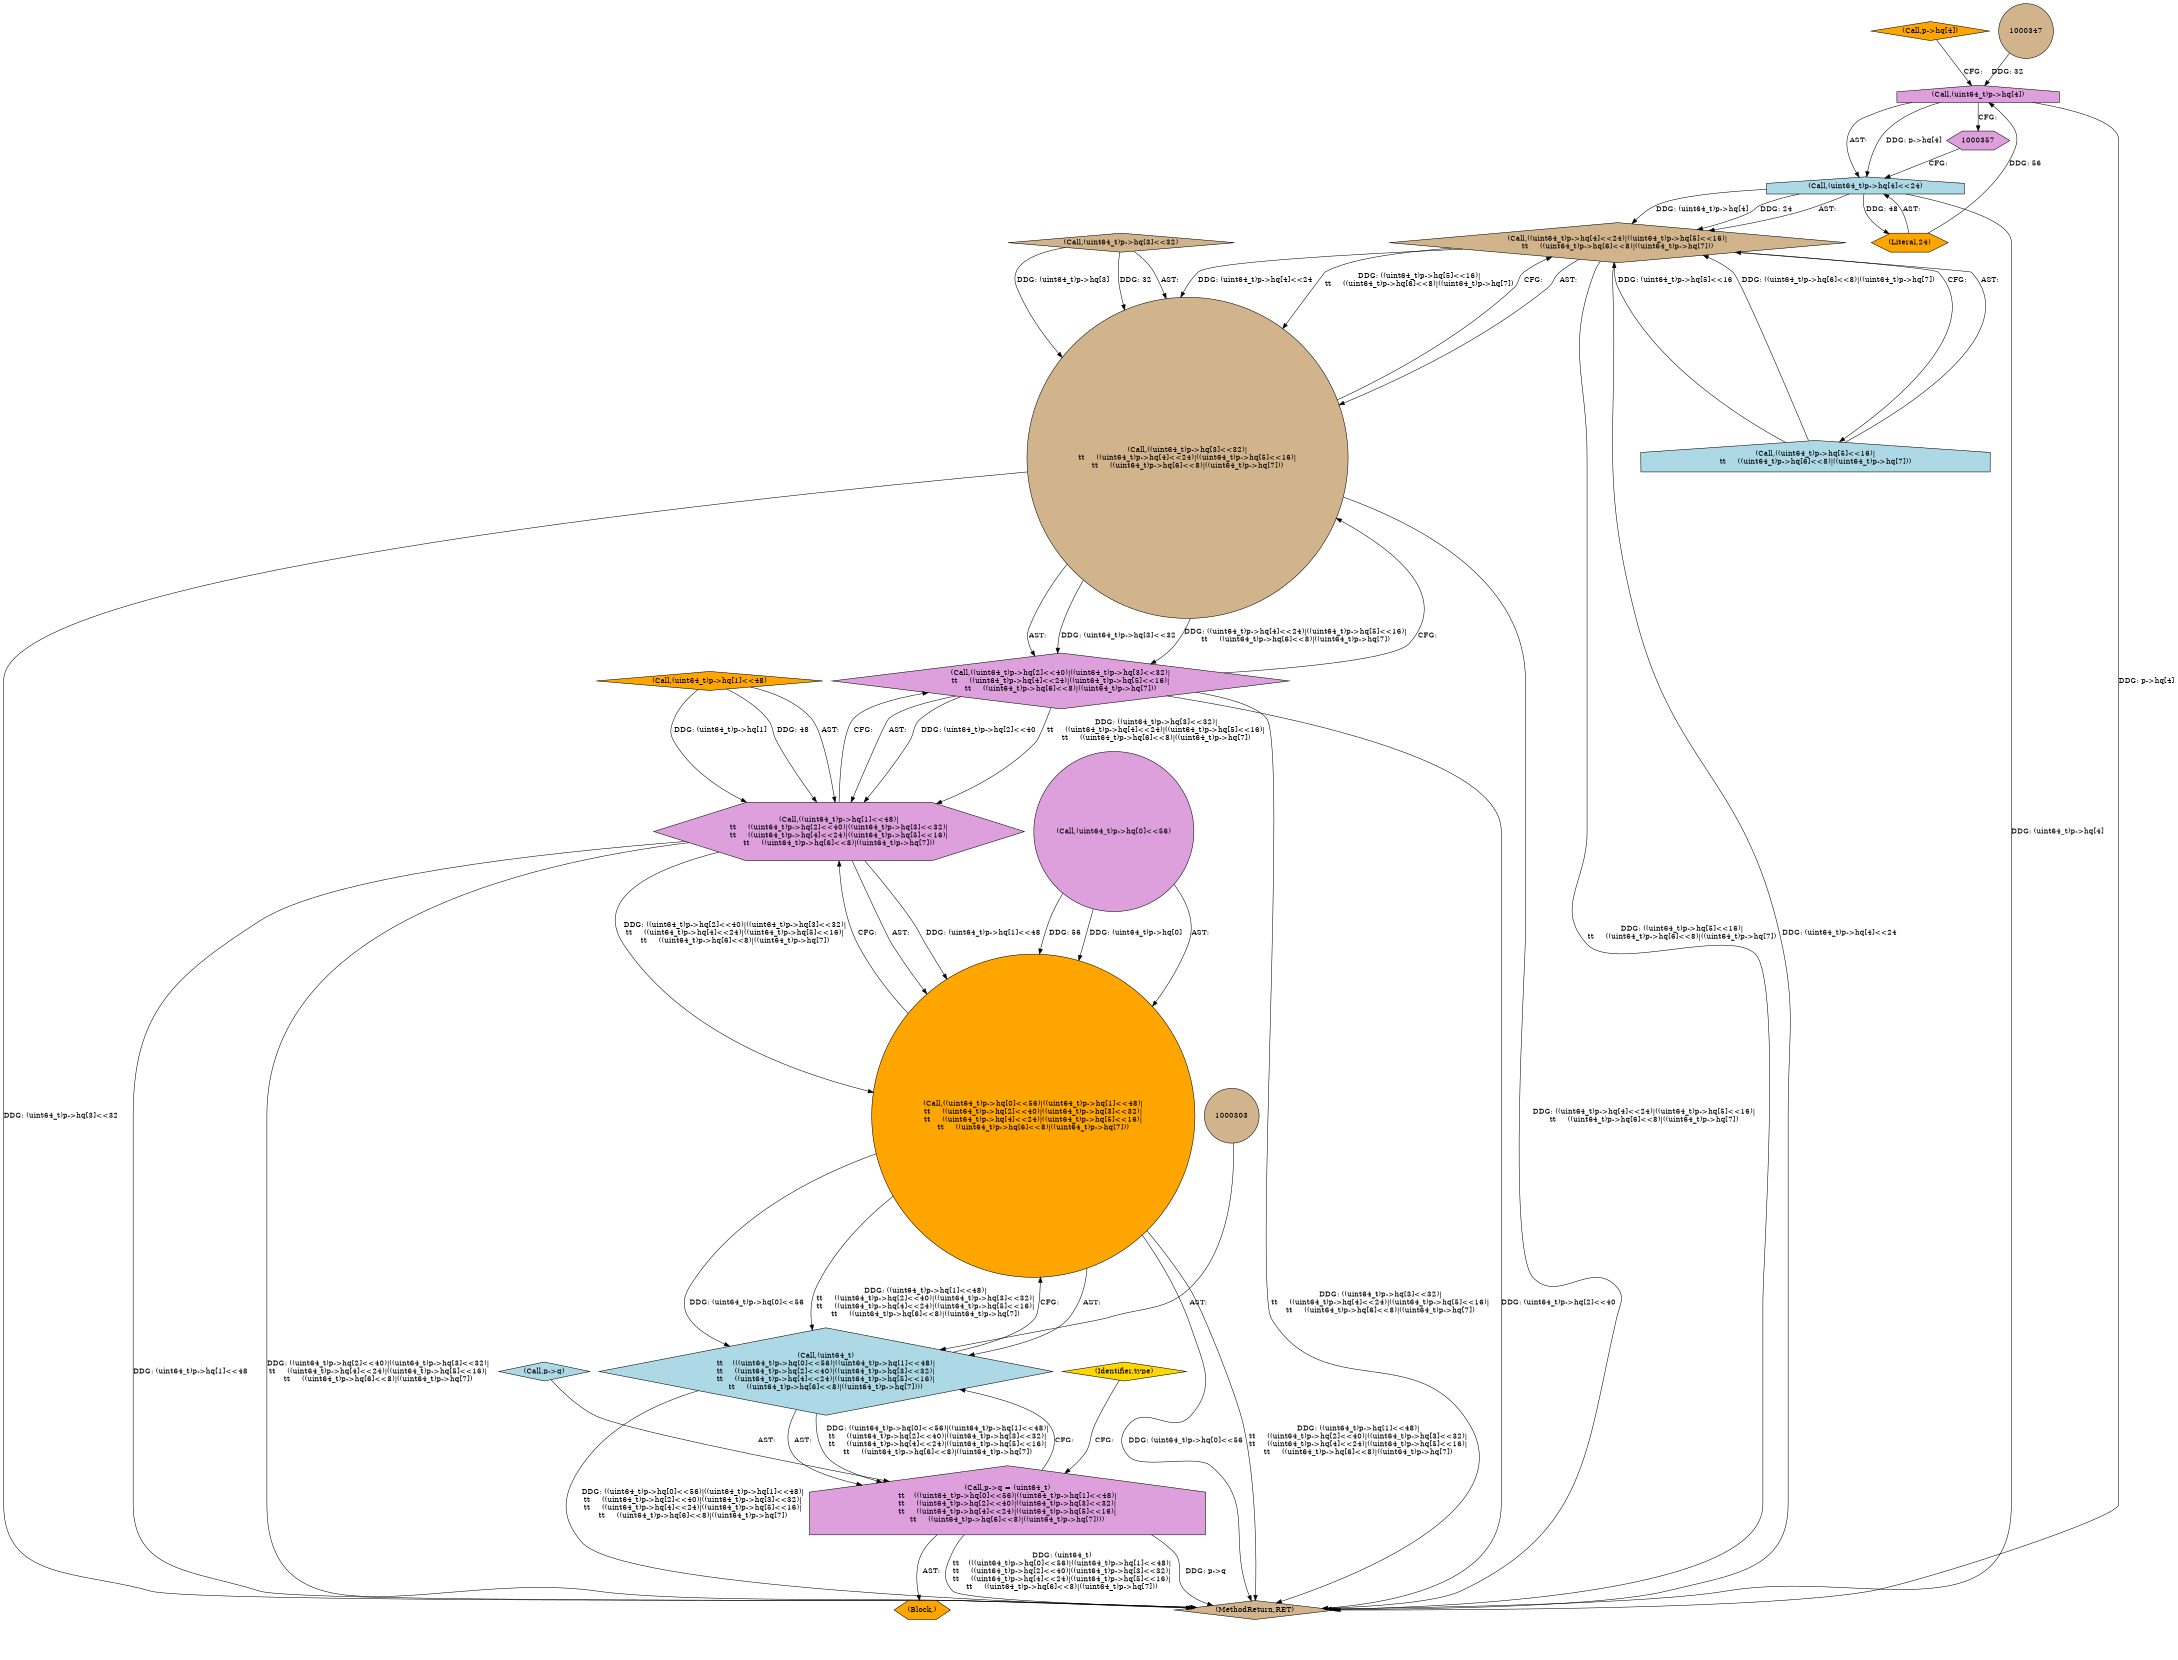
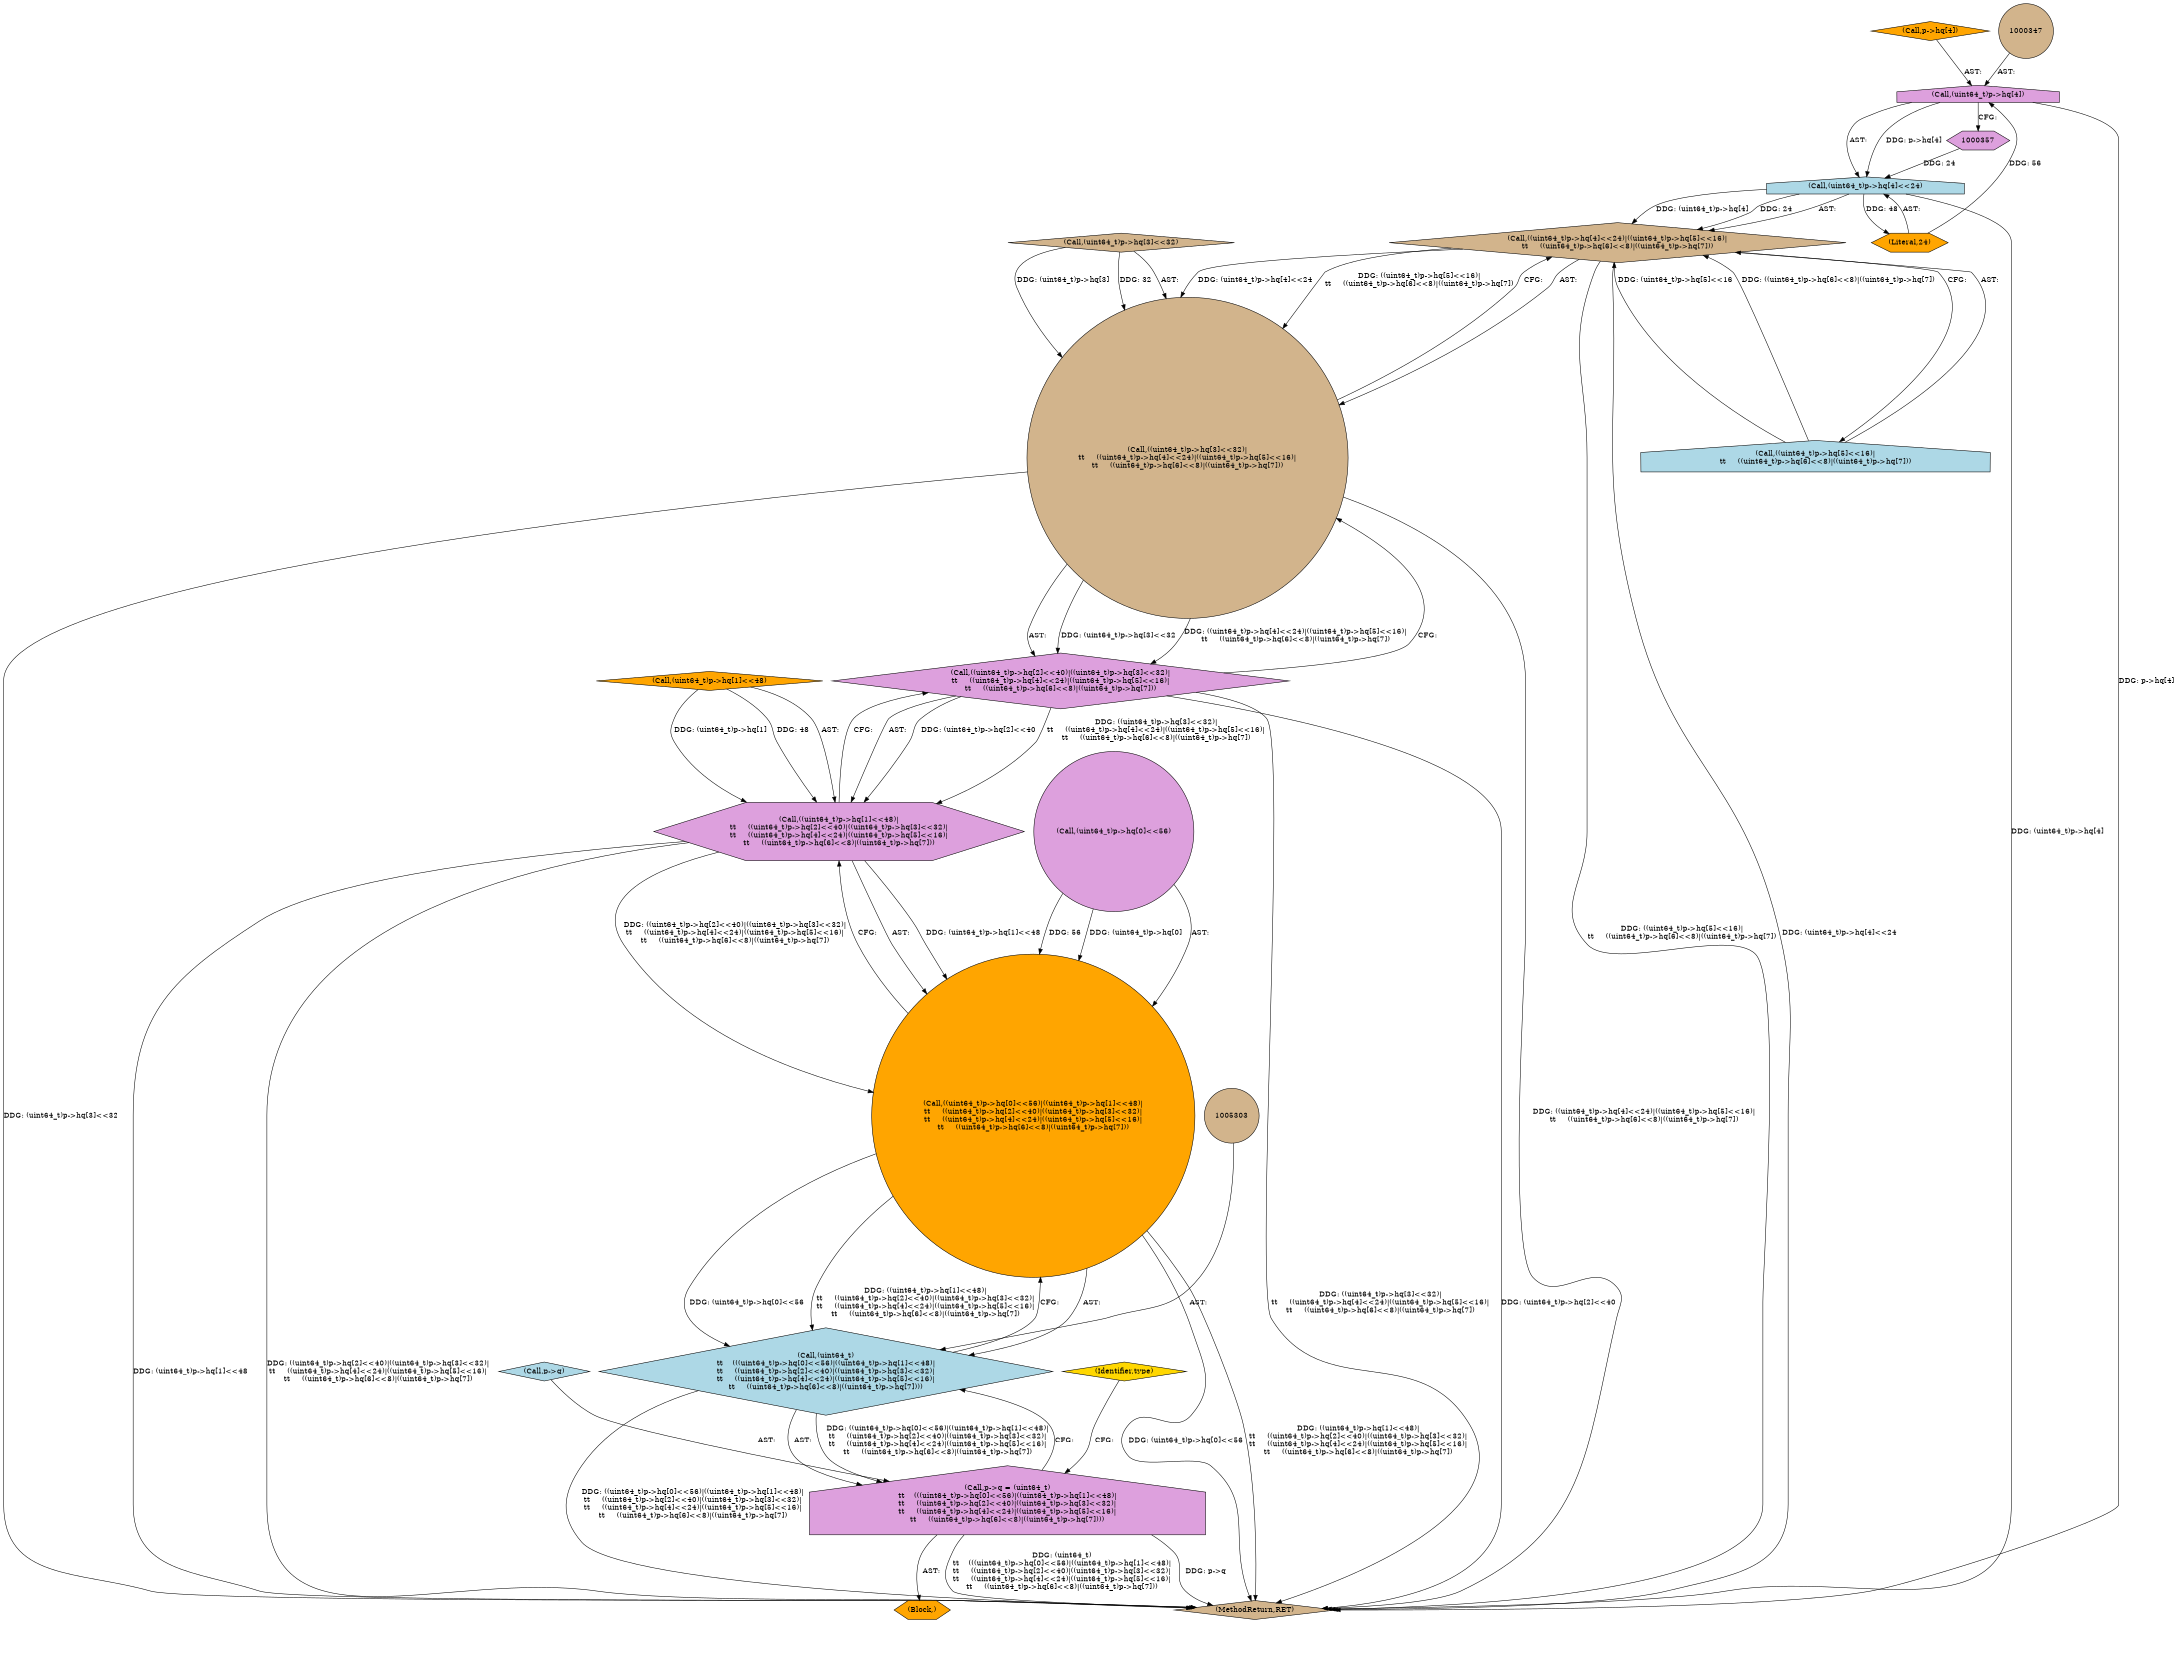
edge "(Call,p->hq[4])" -> "(Call,(uint64_t)p->hq[4])": label "CFG: " -> "AST: "
edge "1000347" -> "(Call,(uint64_t)p->hq[4])": label "DDG: 32" -> "AST: "
edge "1000357" -> "(Call,(uint64_t)p->hq[4]<<24)": label "CFG: " -> "DDG: 24"
node "1000303": label "1000303" -> "1005303"
